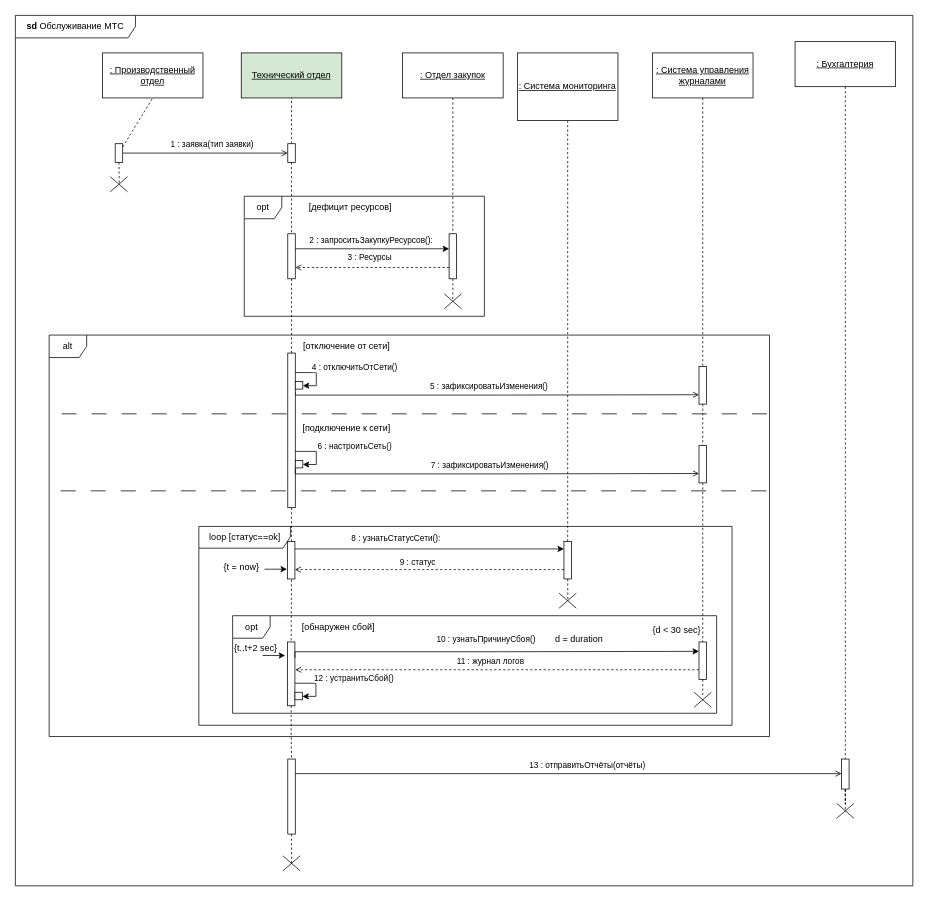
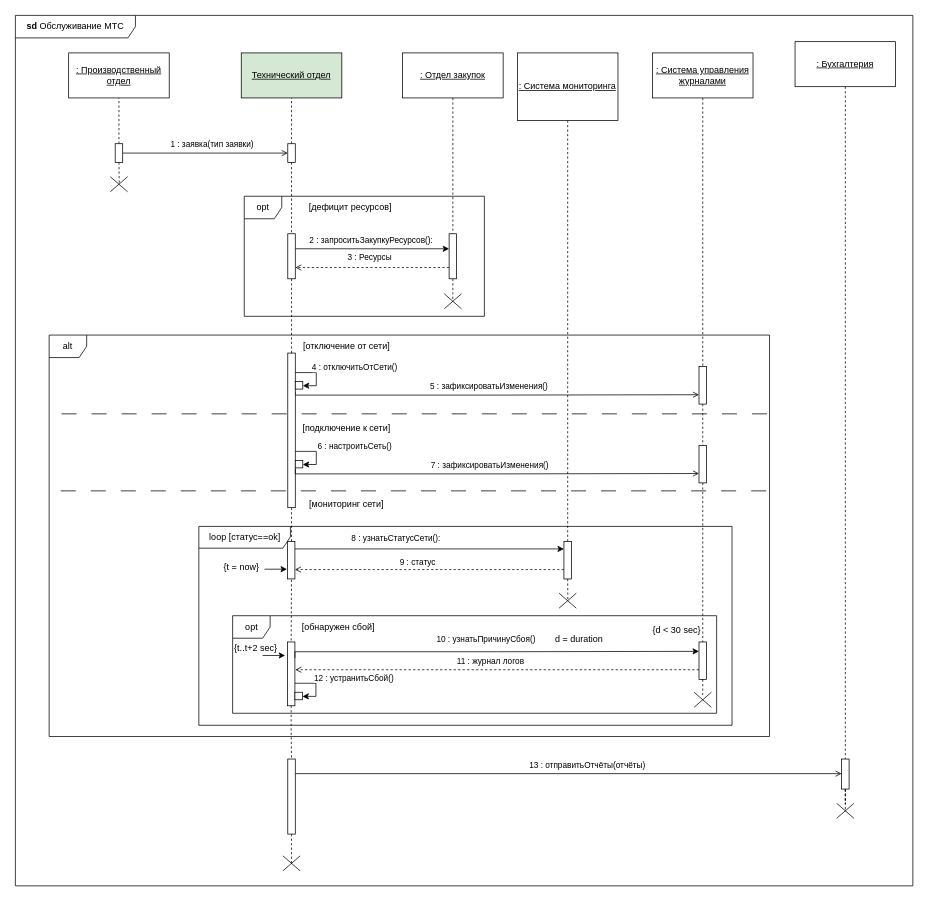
node ": Производственный отдел": moved (153, 75) -> (119, 75)
node "[мониторинг сети]": added
